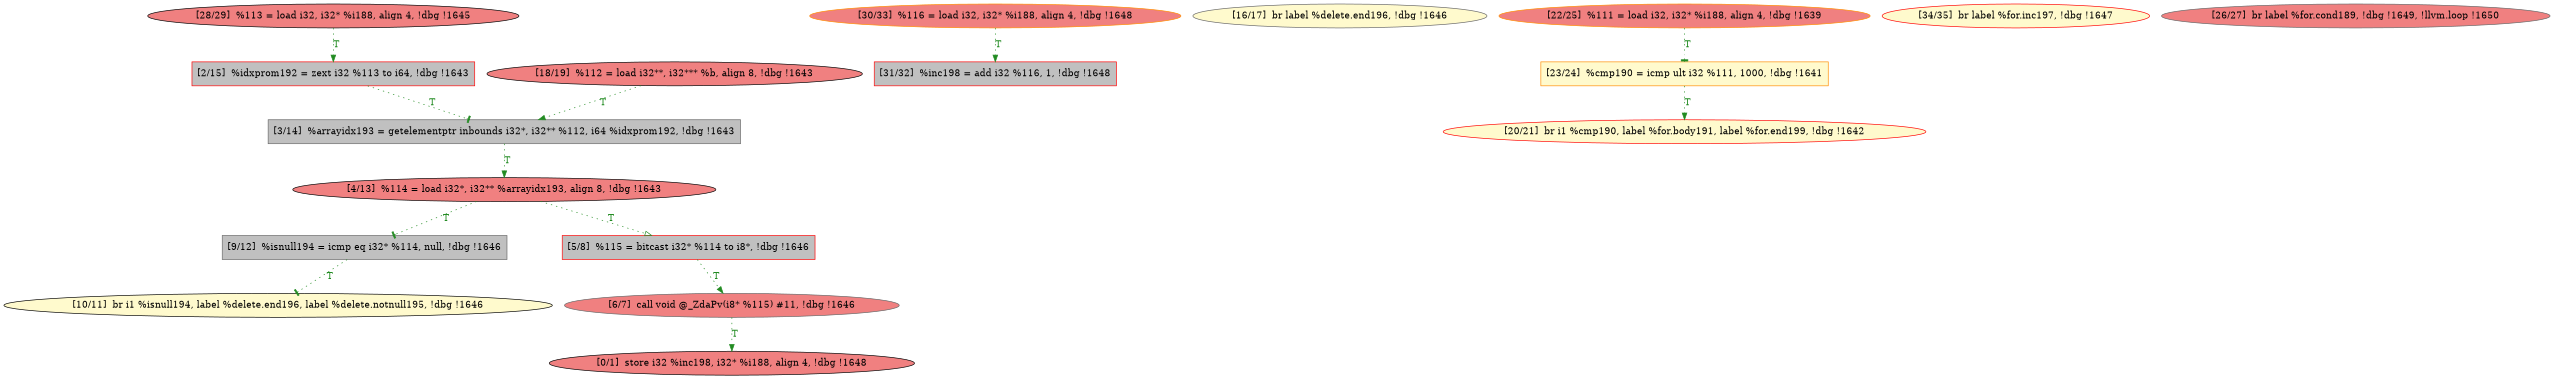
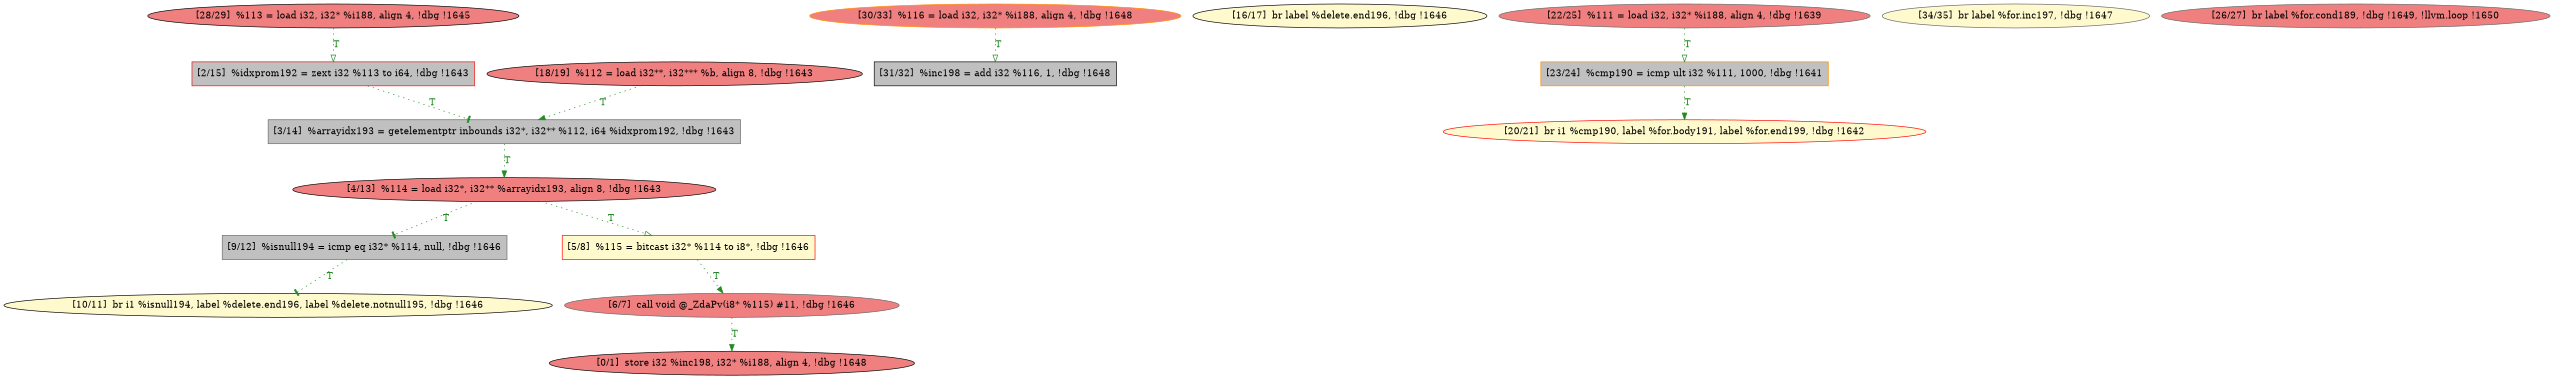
node "[16/17]  br label %delete.end196, !dbg !1646": color gray40 -> black
node "[22/25]  %111 = load i32, i32* %i188, align 4, !dbg !1639": color darkorange -> gray40
node "[34/35]  br label %for.inc197, !dbg !1647": color red -> gray40
edge "[28/29]  %113 = load i32, i32* %i188, align 4, !dbg !1645" -> "[2/15]  %idxprom192 = zext i32 %113 to i64, !dbg !1643": arrowhead normal -> onormal
edge "[30/33]  %116 = load i32, i32* %i188, align 4, !dbg !1648" -> "[31/32]  %inc198 = add i32 %116, 1, !dbg !1648": arrowhead normal -> onormal
edge "[22/25]  %111 = load i32, i32* %i188, align 4, !dbg !1639" -> "[23/24]  %cmp190 = icmp ult i32 %111, 1000, !dbg !1641": arrowhead tee -> onormal
node "[31/32]  %inc198 = add i32 %116, 1, !dbg !1648": color red -> black
node "[23/24]  %cmp190 = icmp ult i32 %111, 1000, !dbg !1641": fillcolor lemonchiffon -> grey
node "[5/8]  %115 = bitcast i32* %114 to i8*, !dbg !1646": fillcolor grey -> lemonchiffon
